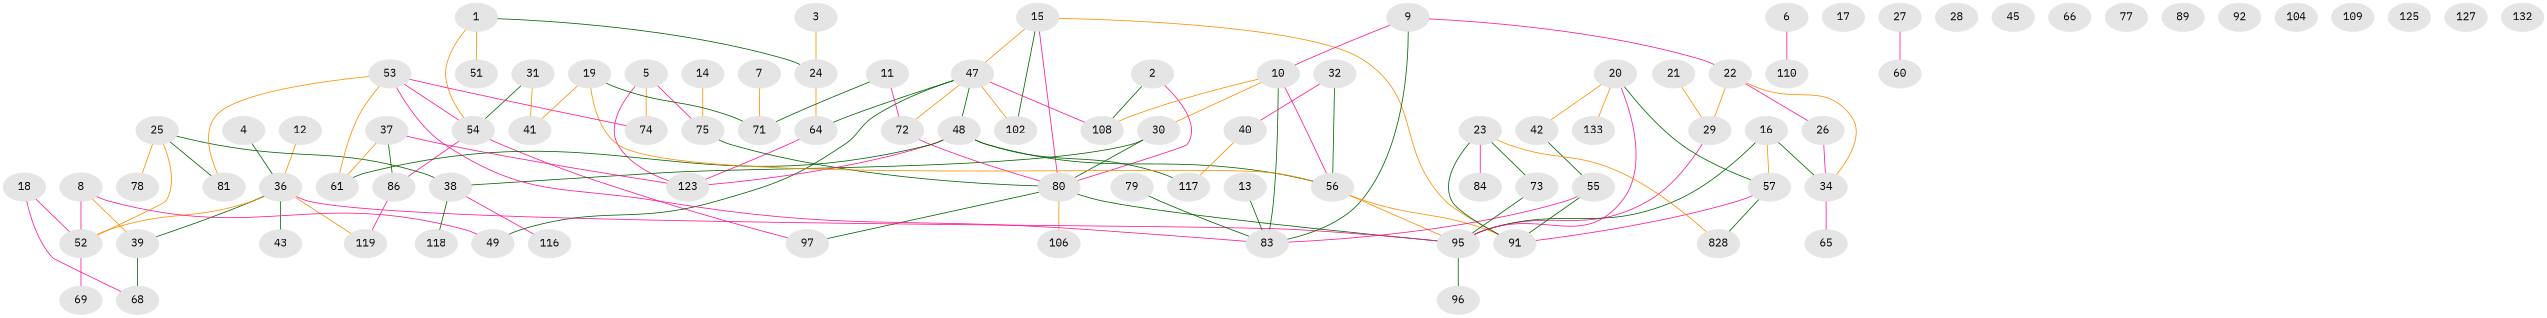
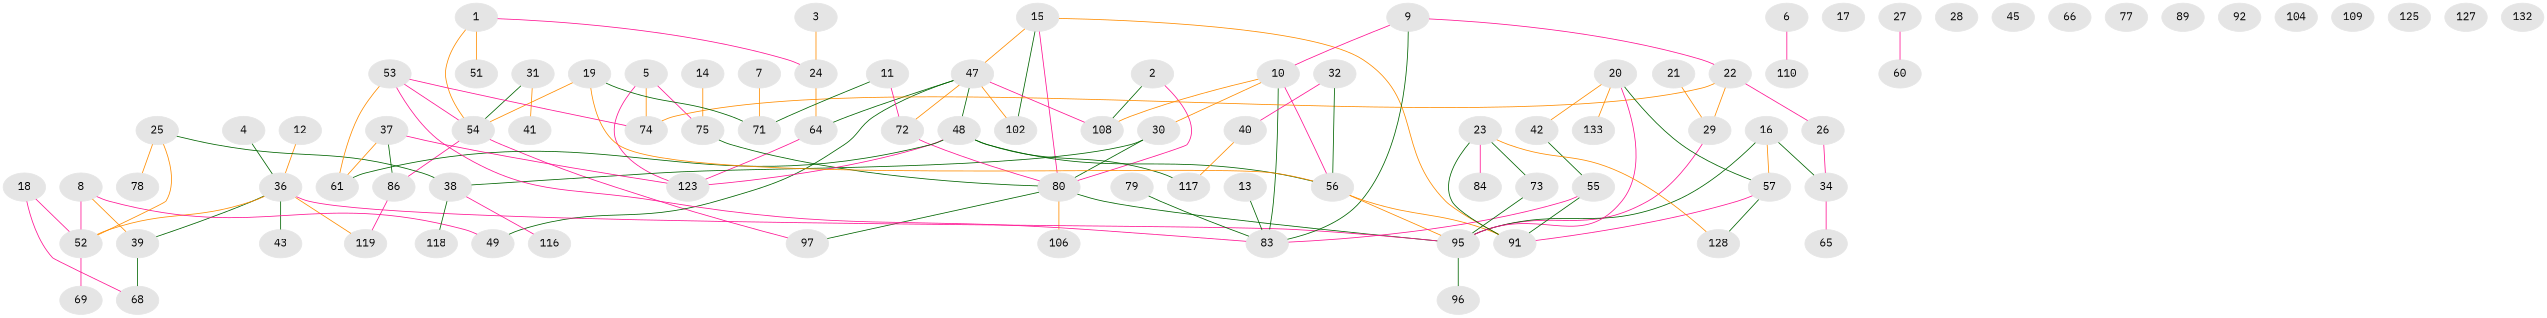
edge "1" -- "24": color darkgreen -> deeppink
edge "22" -- "34": now "22" -- "74"
edge "19" -- "41": now "19" -- "54"
node "81": removed
node "828": label "828" -> "128"
